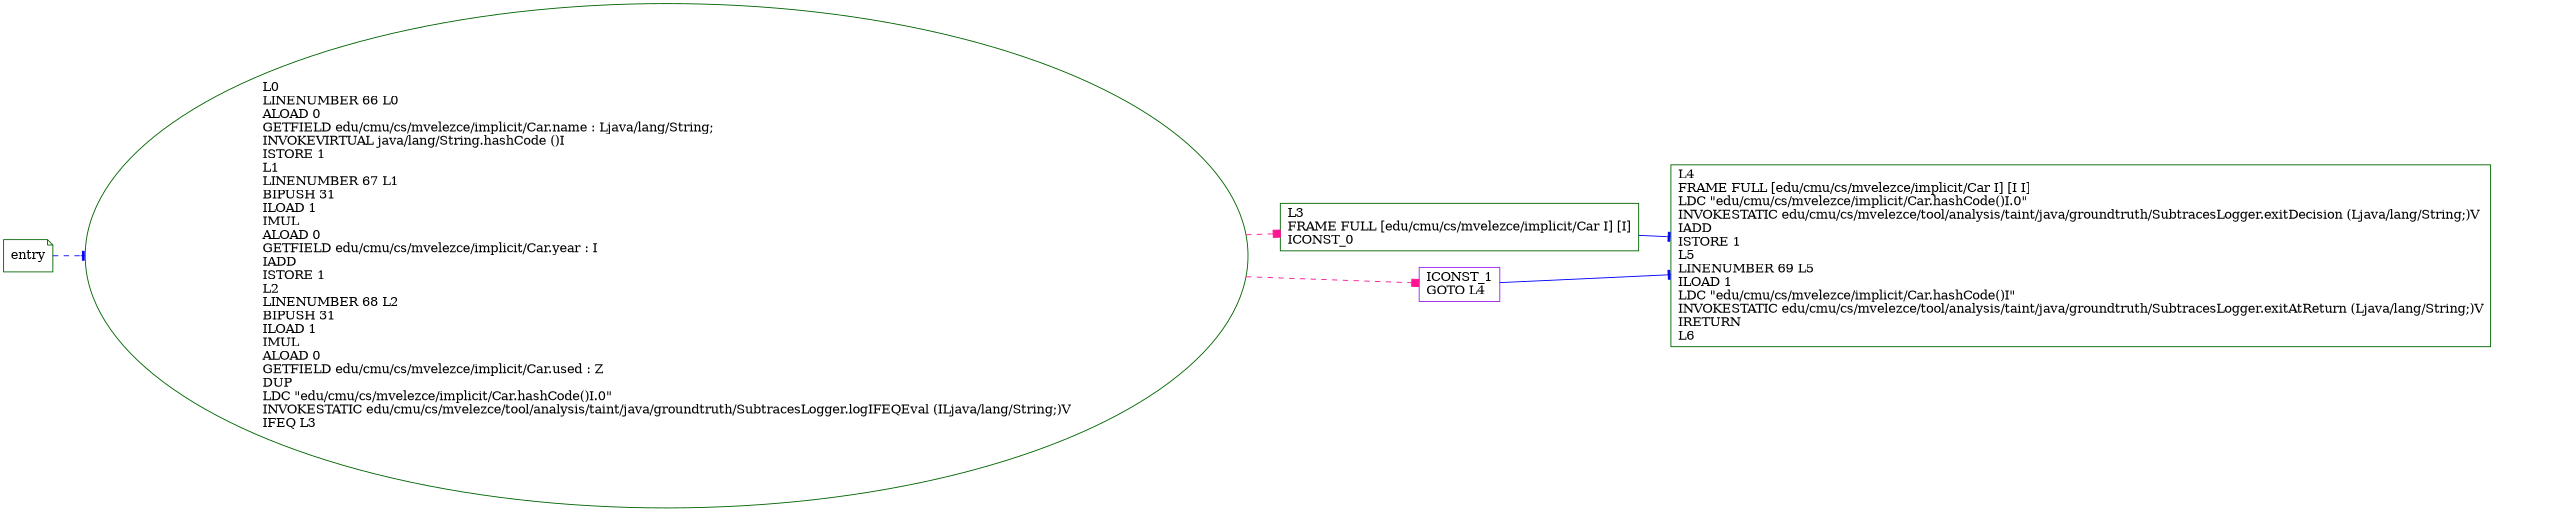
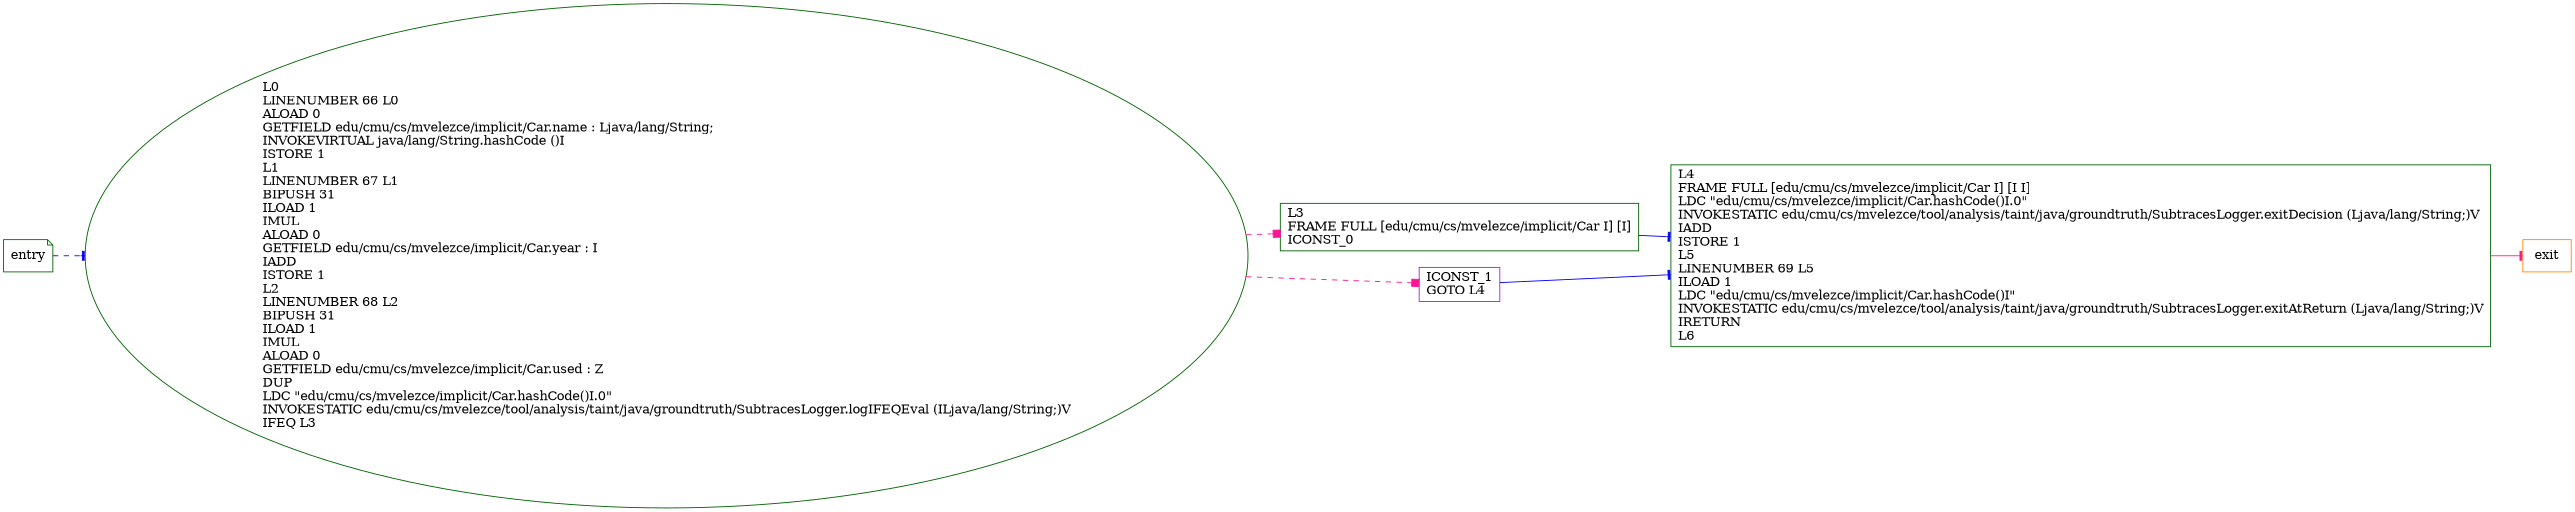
node "exit": added
